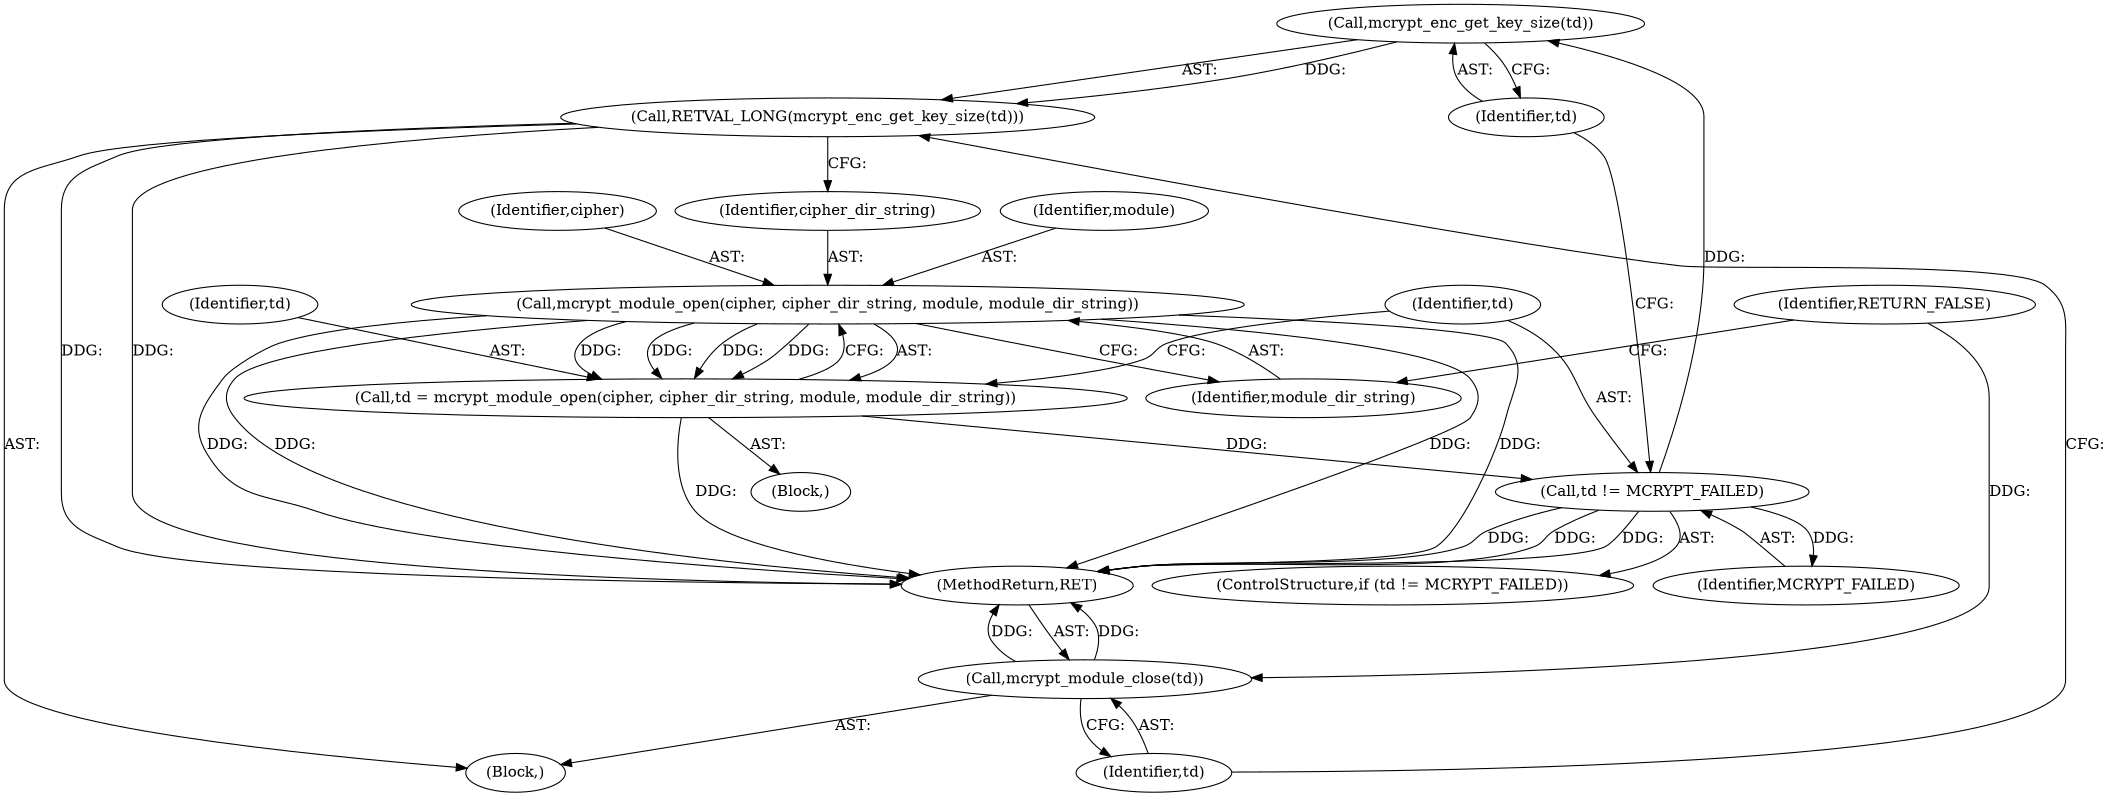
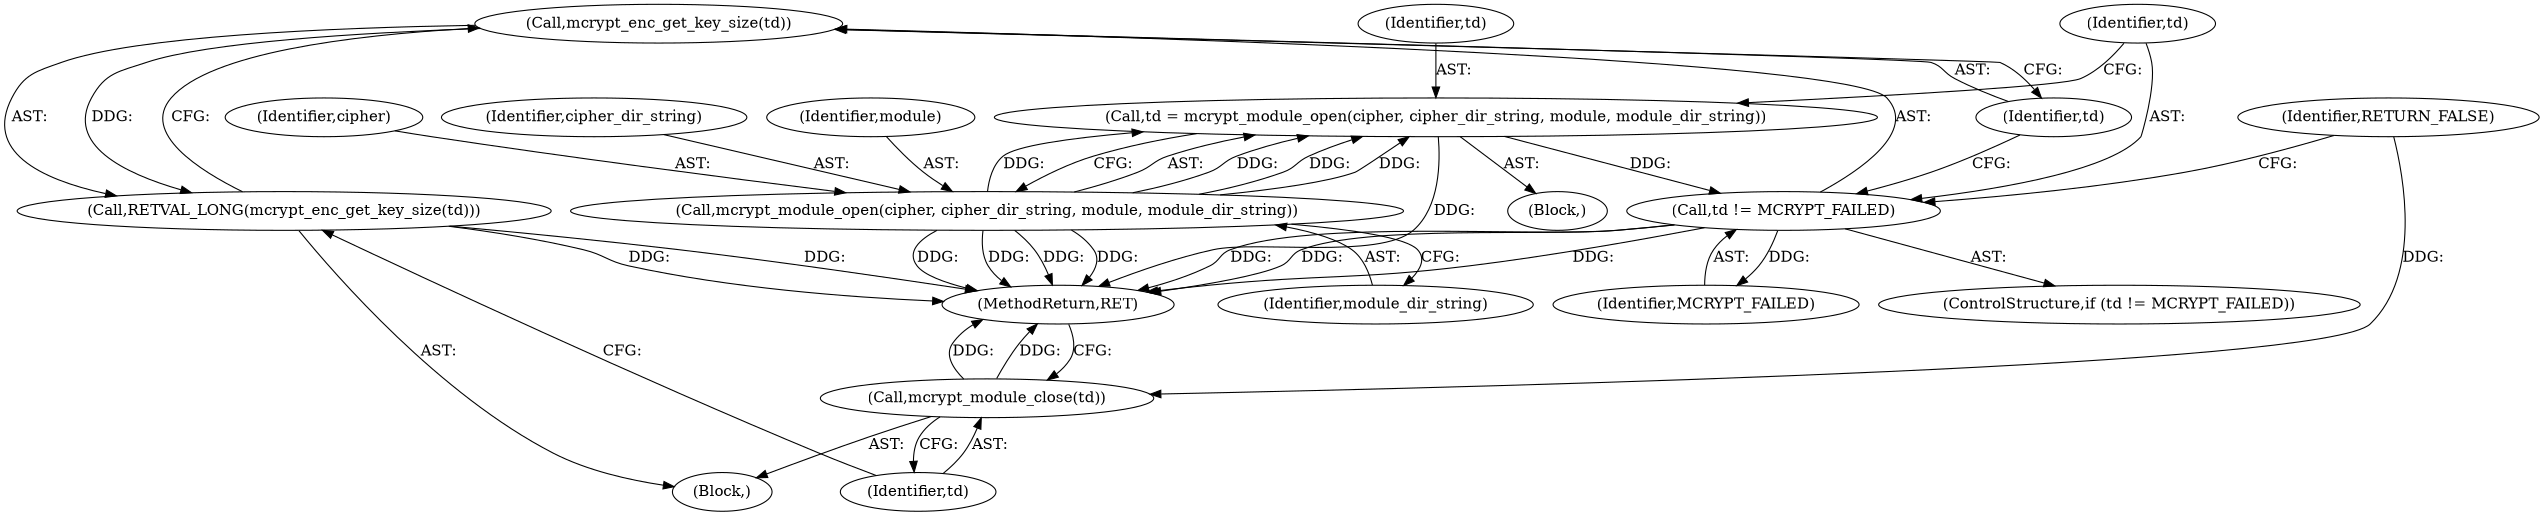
edge "(Call,RETVAL_LONG(mcrypt_enc_get_key_size(td)))" -> "(Identifier,cipher_dir_string)": now "(Call,RETVAL_LONG(mcrypt_enc_get_key_size(td)))" -> "(Call,mcrypt_enc_get_key_size(td))"
edge "(Call,td != MCRYPT_FAILED)" -> "(Call,mcrypt_enc_get_key_size(td))": label "DDG: " -> "AST: "
edge "(Identifier,RETURN_FALSE)" -> "(Identifier,module_dir_string)": now "(Identifier,RETURN_FALSE)" -> "(Call,td != MCRYPT_FAILED)"
edge "(MethodReturn,RET)" -> "(Call,mcrypt_module_close(td))": label "AST: " -> "CFG: "
